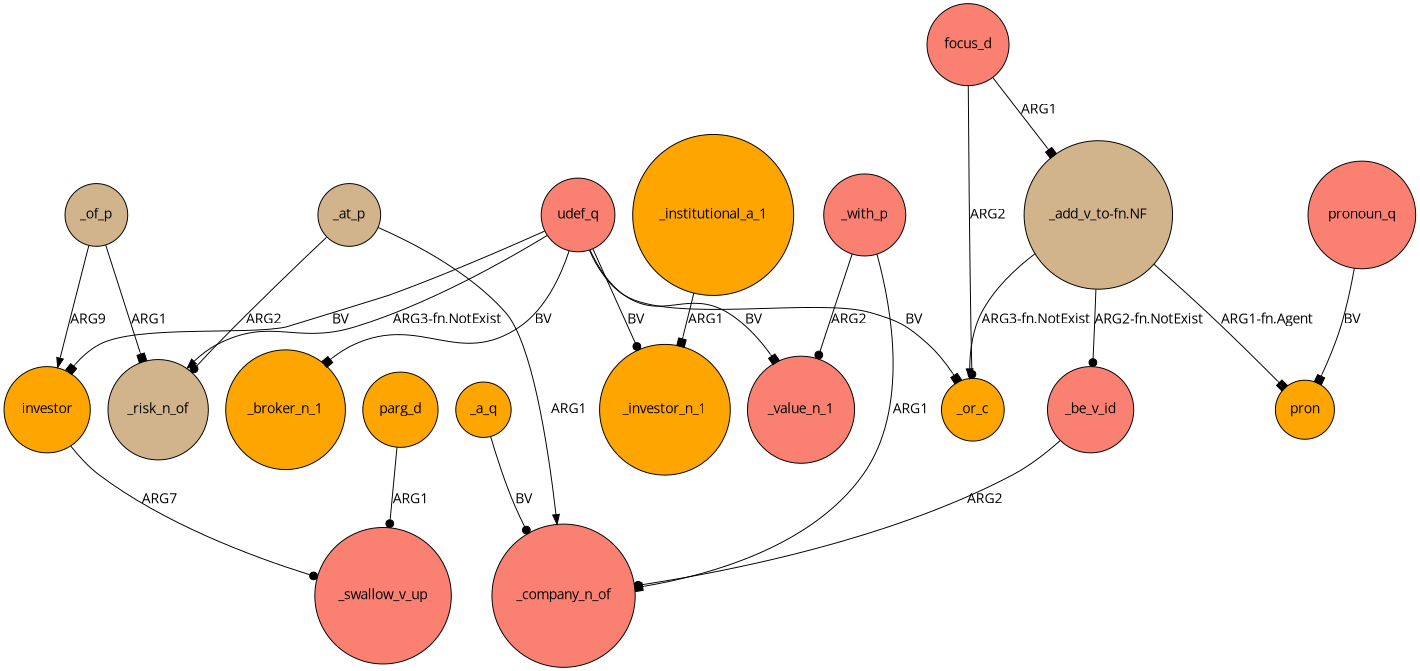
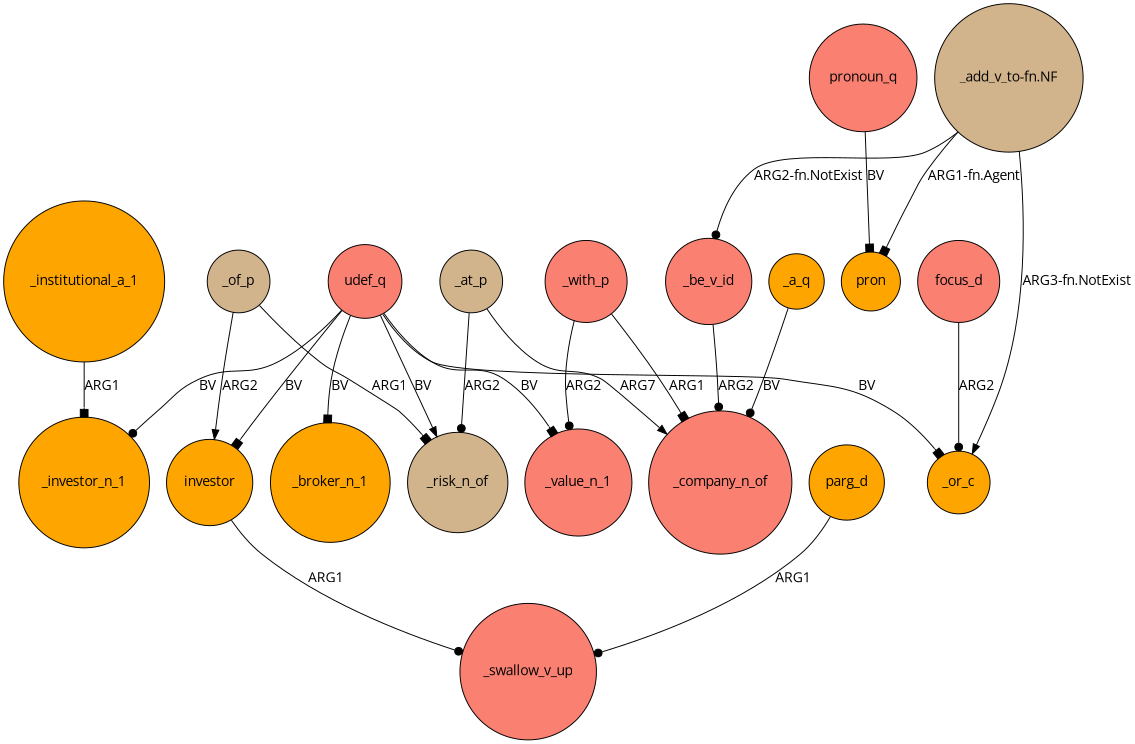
edge "focus_d" -> "_add_v_to-fn.NF": removed, label "ARG1"
edge "_of_p" -> "investor": label "ARG9" -> "ARG2"
edge "udef_q" -> "_risk_n_of": label "ARG3-fn.NotExist" -> "BV"
edge "_at_p" -> "_company_n_of": label "ARG1" -> "ARG7"
edge "investor" -> "_swallow_v_up": label "ARG7" -> "ARG1"
